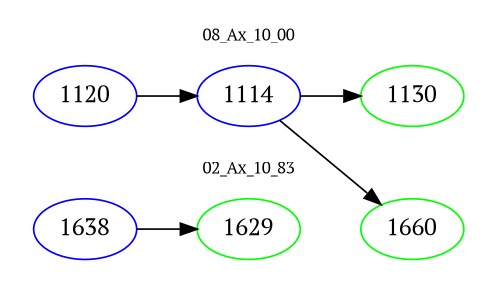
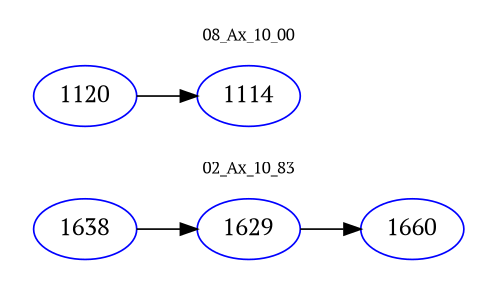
node "1130": removed
edge "1114" -> "1660": now "1629" -> "1660"
node "1629": color green -> blue
node "1660": color green -> blue
